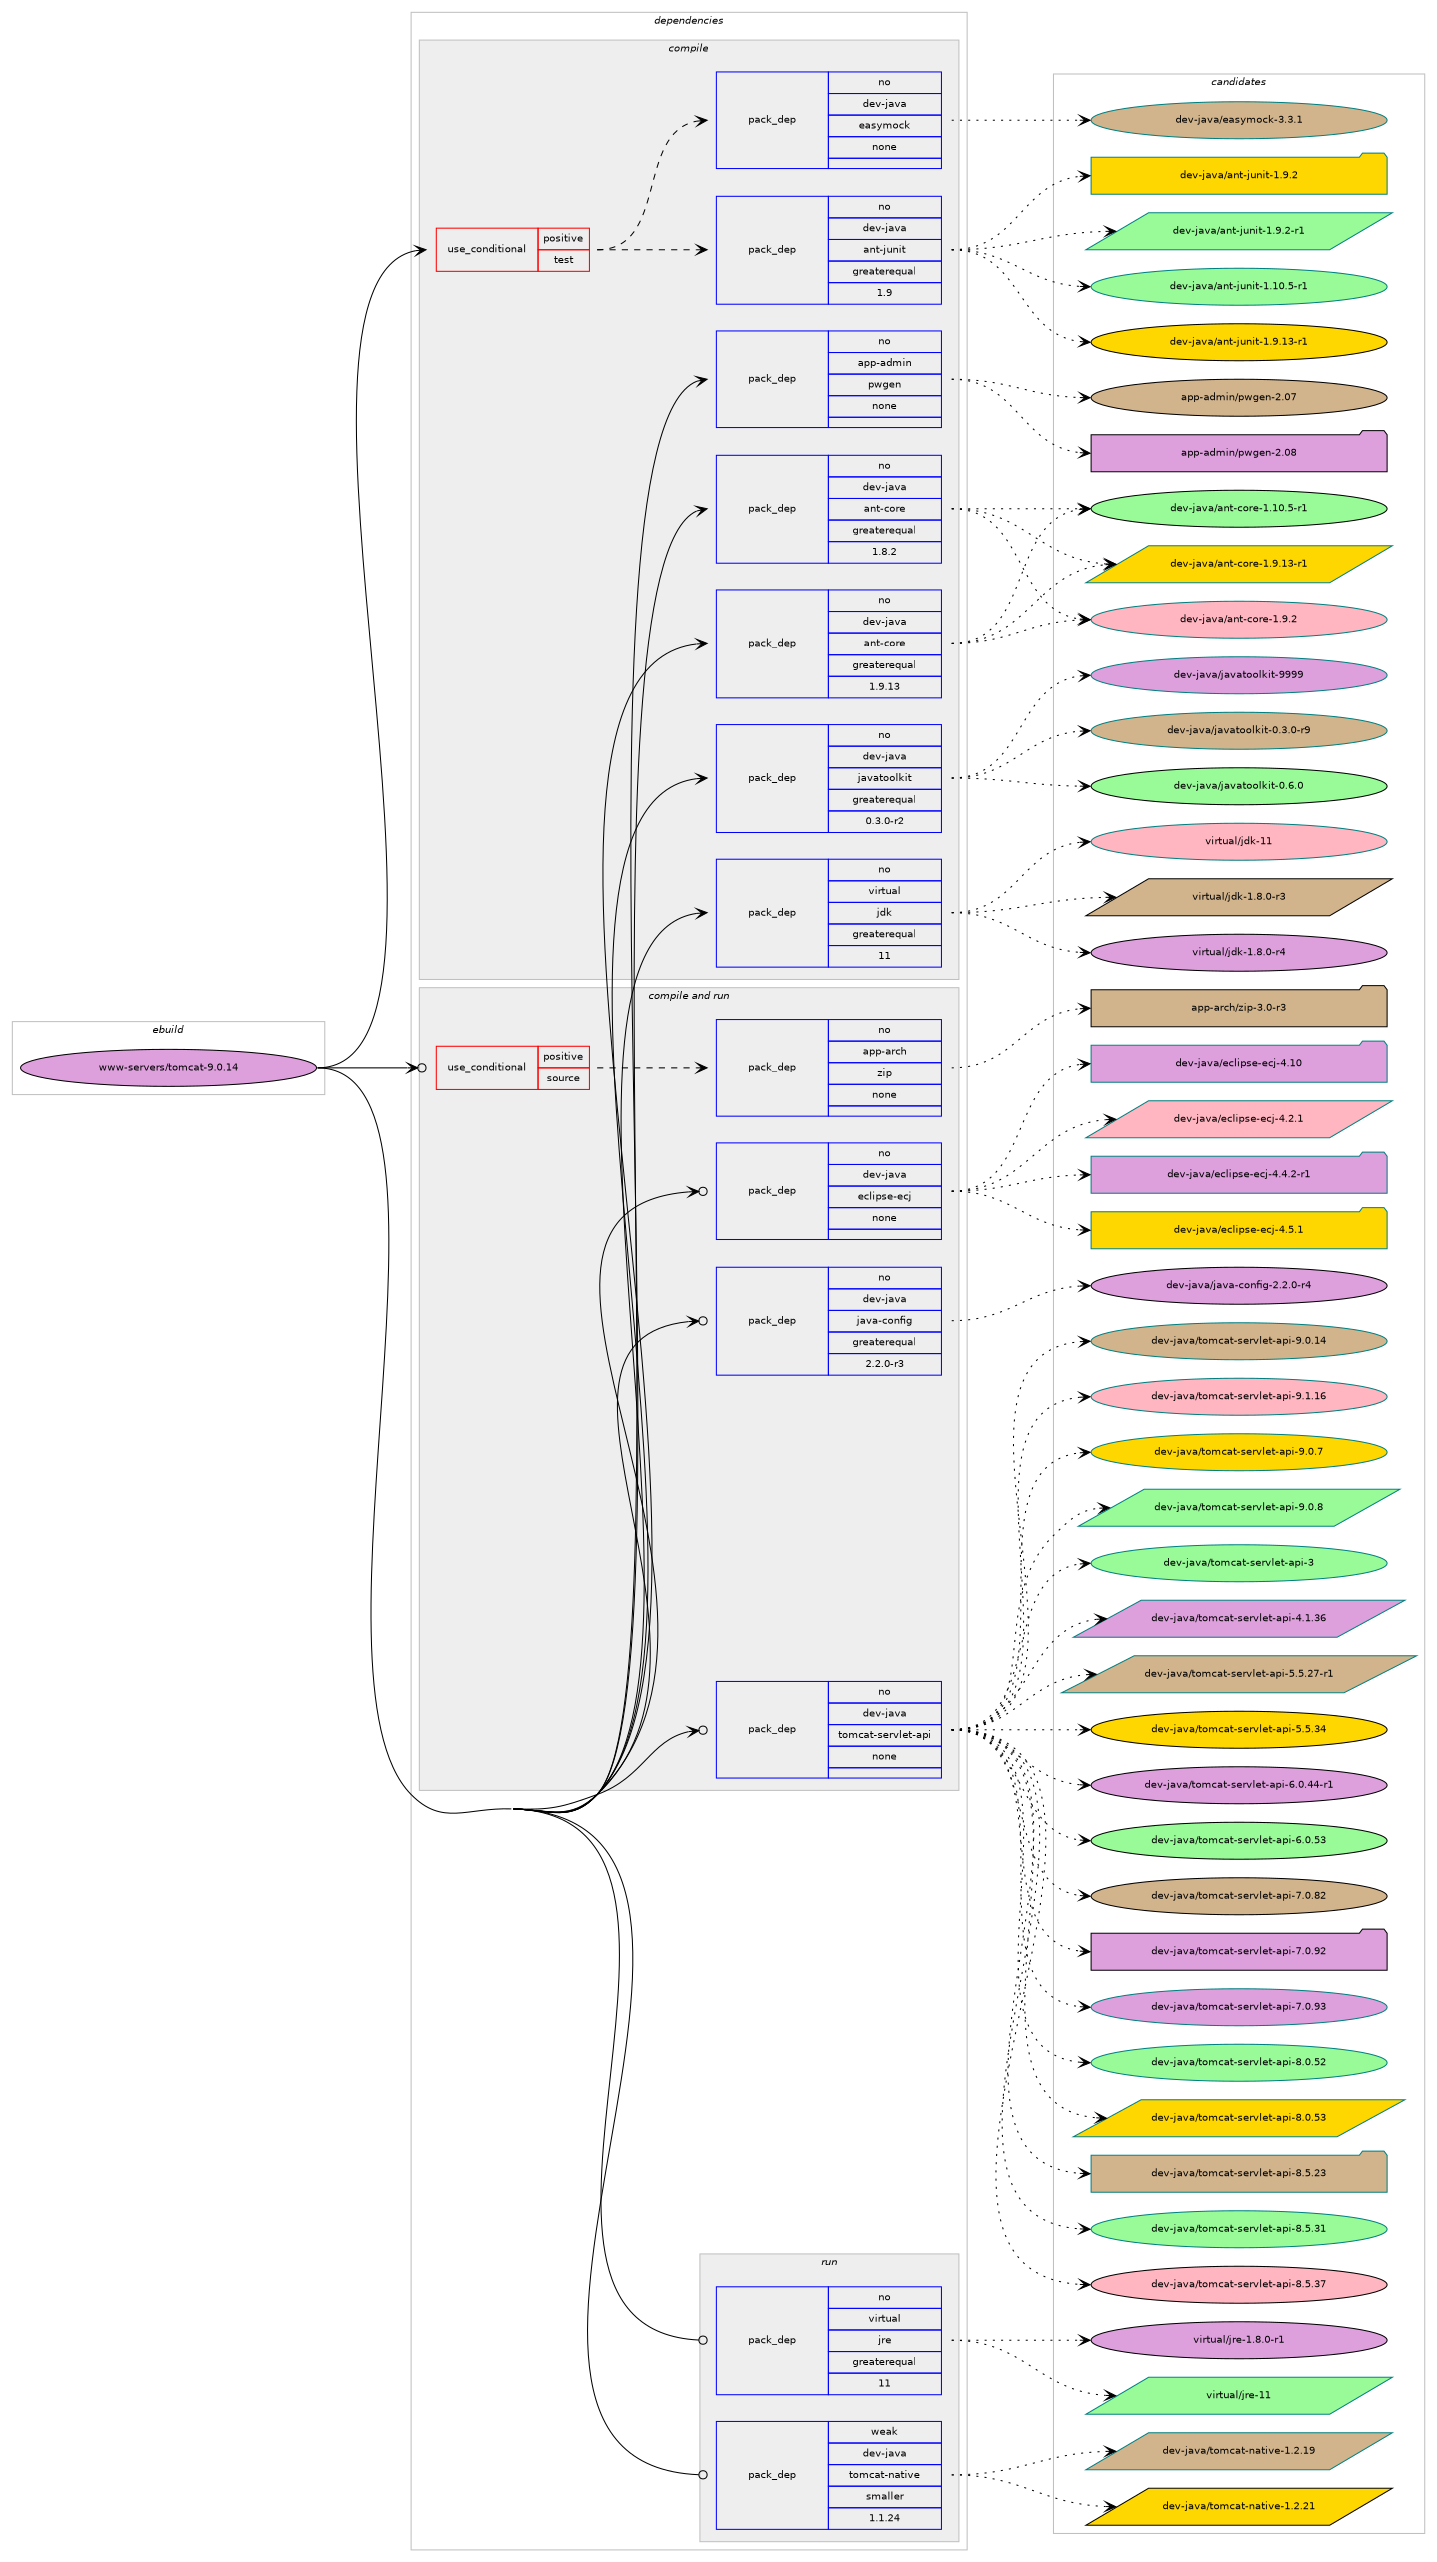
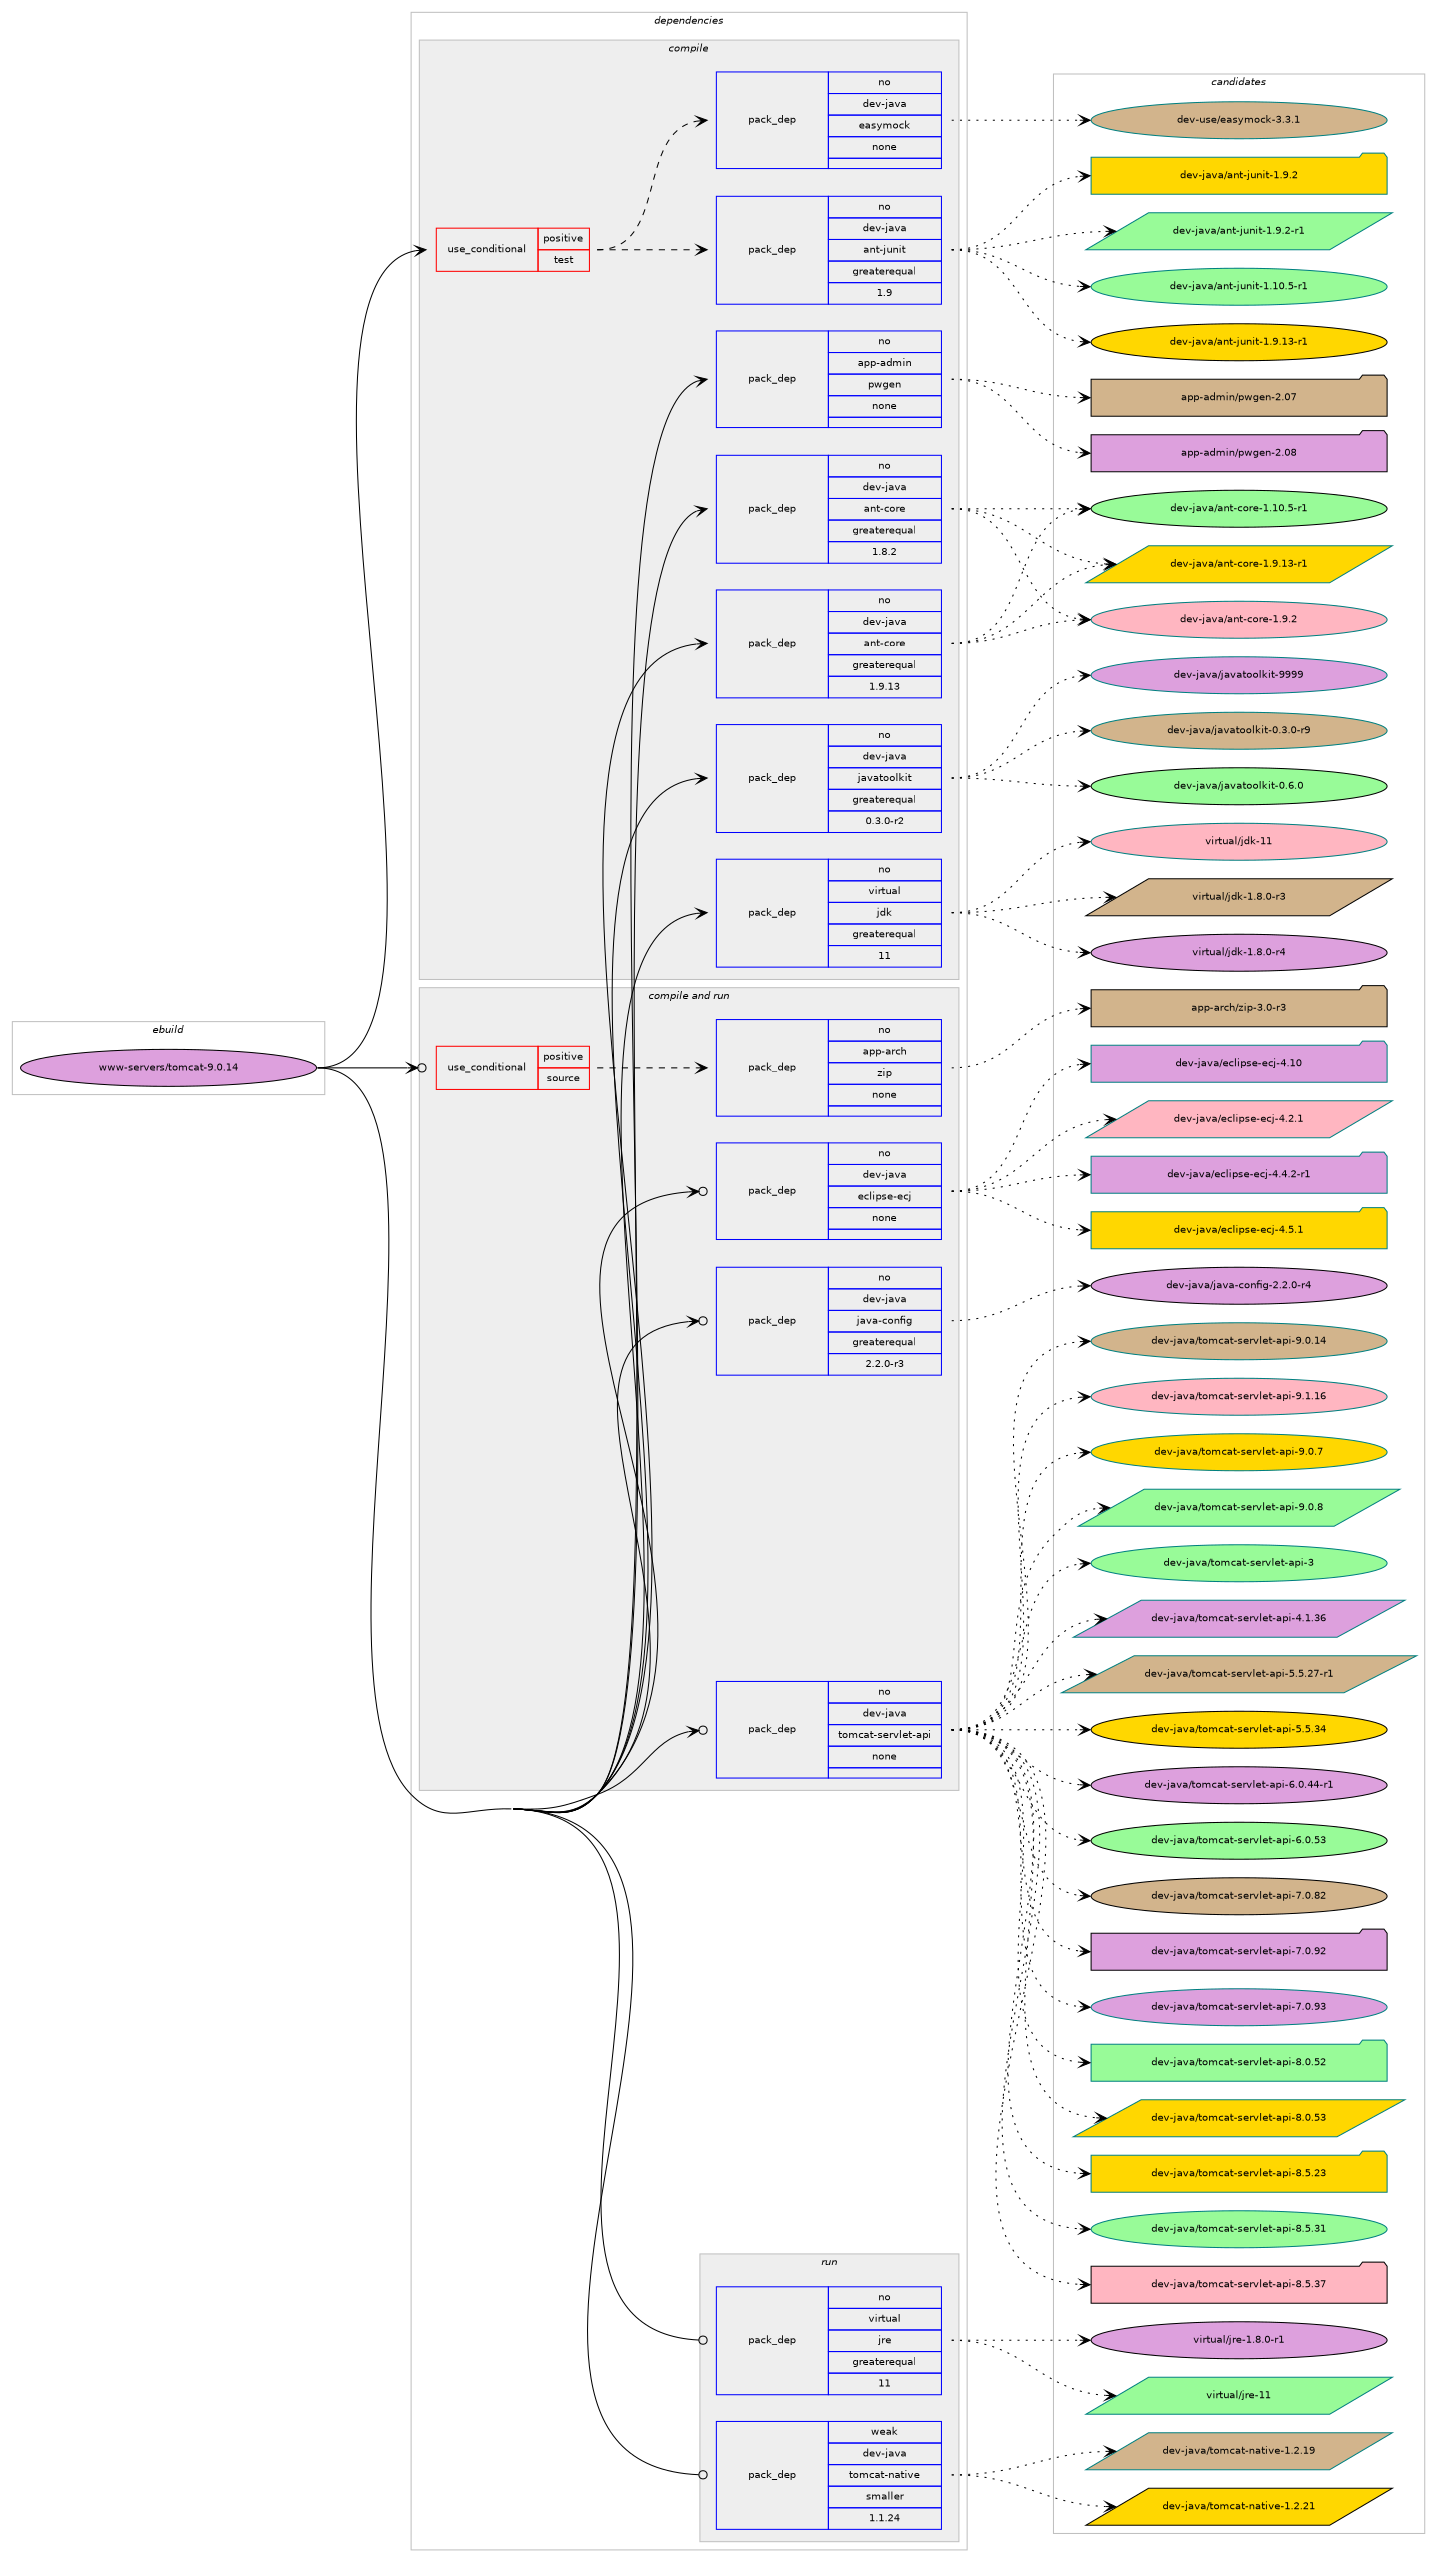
node "dev-java/easymock-3.3.1": label "dev-java/easymock-3.3.1" -> "dev-use/easymock-3.3.1"
node "app-admin/pwgen-2.07": shape ellipse -> folder
node "dev-java/tomcat-servlet-api-8.0.52": shape ellipse -> folder
node "dev-java/tomcat-servlet-api-8.5.23": fillcolor tan -> gold
node "dev-java/tomcat-servlet-api-8.5.37": shape ellipse -> folder
